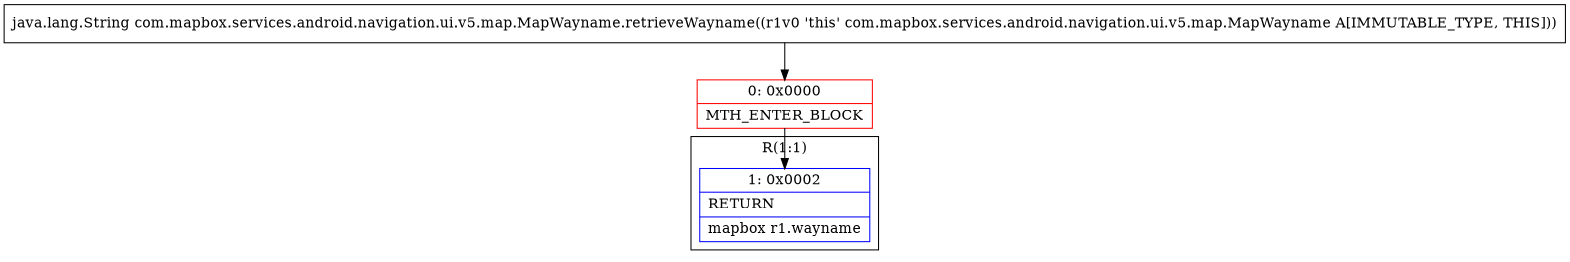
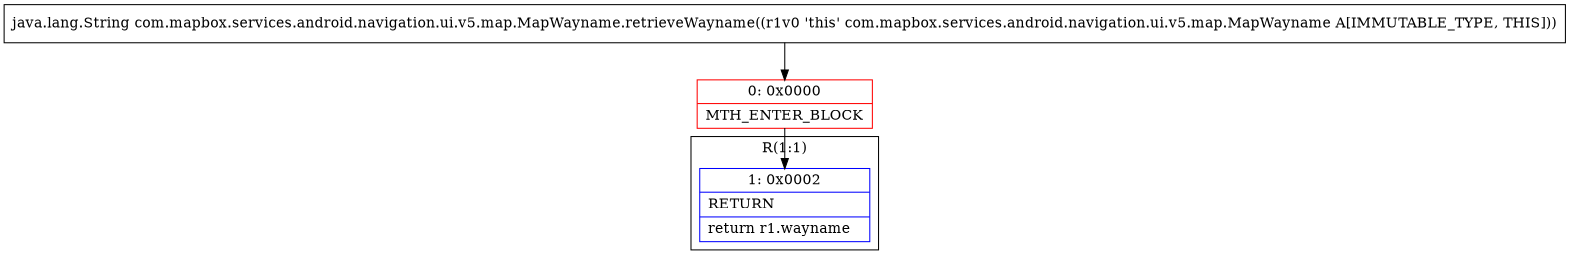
node "1: 0x0002": text "mapbox r1.wayname" -> "return r1.wayname"
